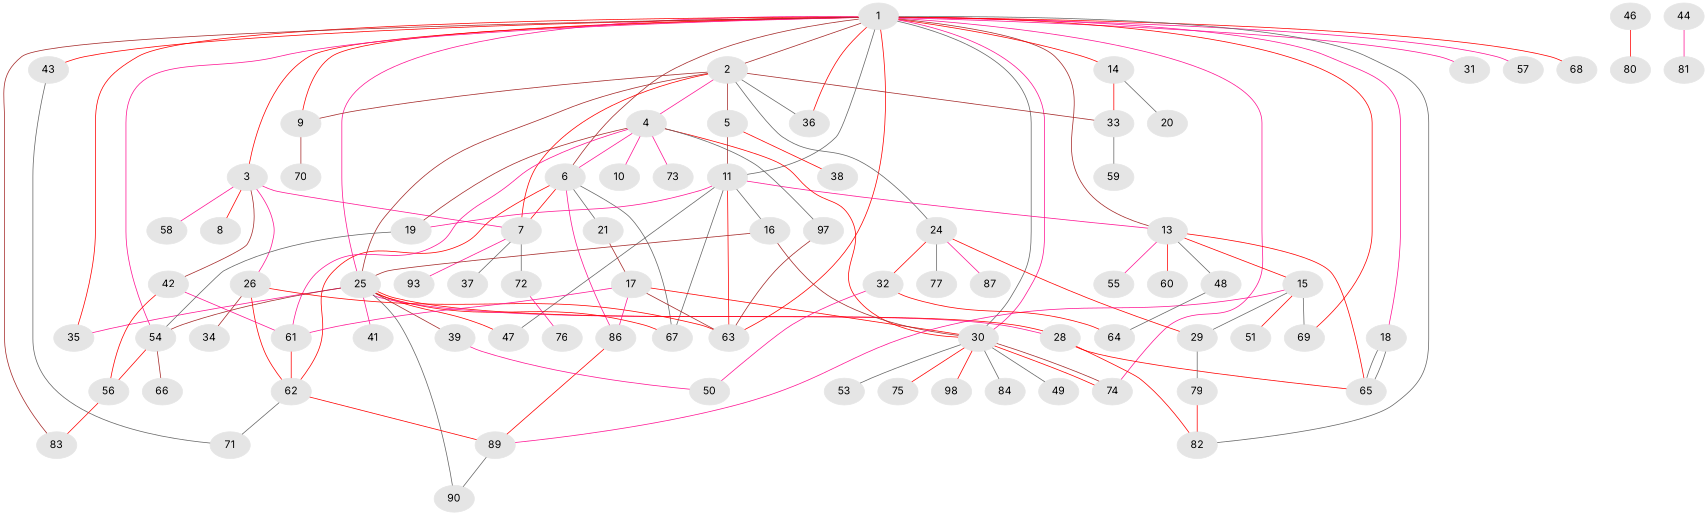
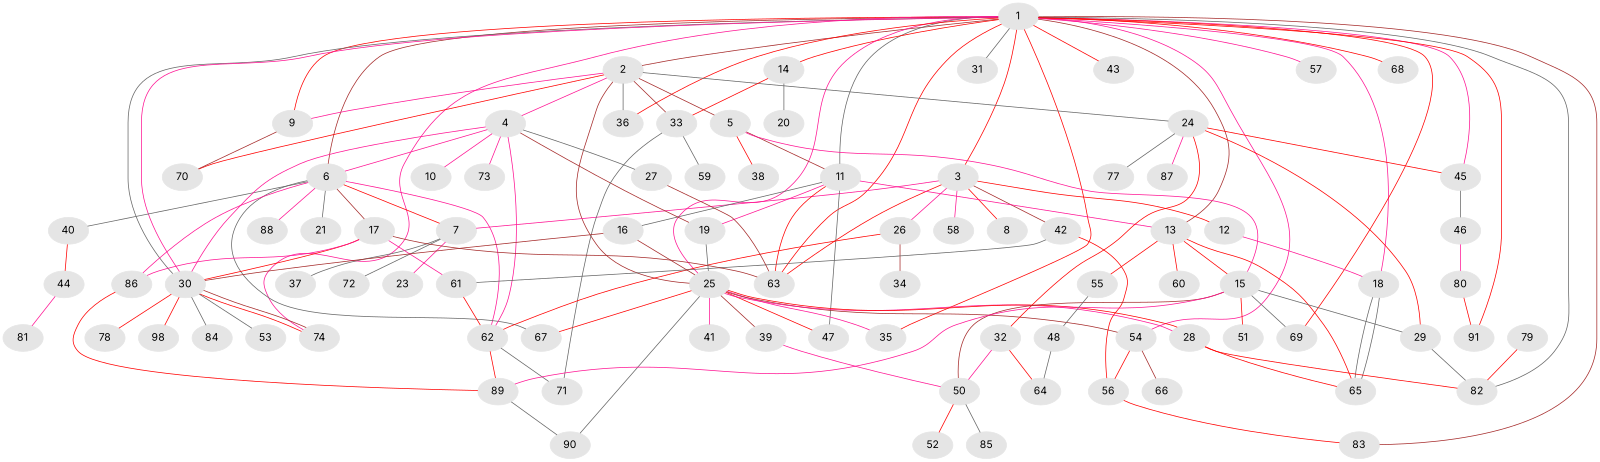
edge "1" -- "31": color deeppink -> gray40
edge "46" -- "80": color red -> deeppink
edge "2" -- "9": color brown -> deeppink
edge "2" -- "7": now "2" -- "70"
edge "5" -- "15": added
node "45": added
edge "4" -- "30": color red -> deeppink
edge "4" -- "61": now "4" -- "62"
node "40": added
node "88": added
node "97": label "97" -> "27"
node "12": added
edge "6" -- "62": color red -> deeppink
edge "21" -- "17": now "6" -- "17"
edge "19" -- "54": now "19" -- "25"
edge "13" -- "55": color deeppink -> red
edge "13" -- "48": now "55" -- "48"
edge "11" -- "67": removed
node "93": label "93" -> "23"
edge "15" -- "50": added
edge "26" -- "63": now "3" -- "63"
edge "42" -- "61": color deeppink -> gray40
edge "43" -- "71": now "33" -- "71"
node "76": removed
node "91": added
edge "29" -- "79": now "29" -- "82"
node "75": label "75" -> "78"
node "49": removed
node "52": added
node "85": added
